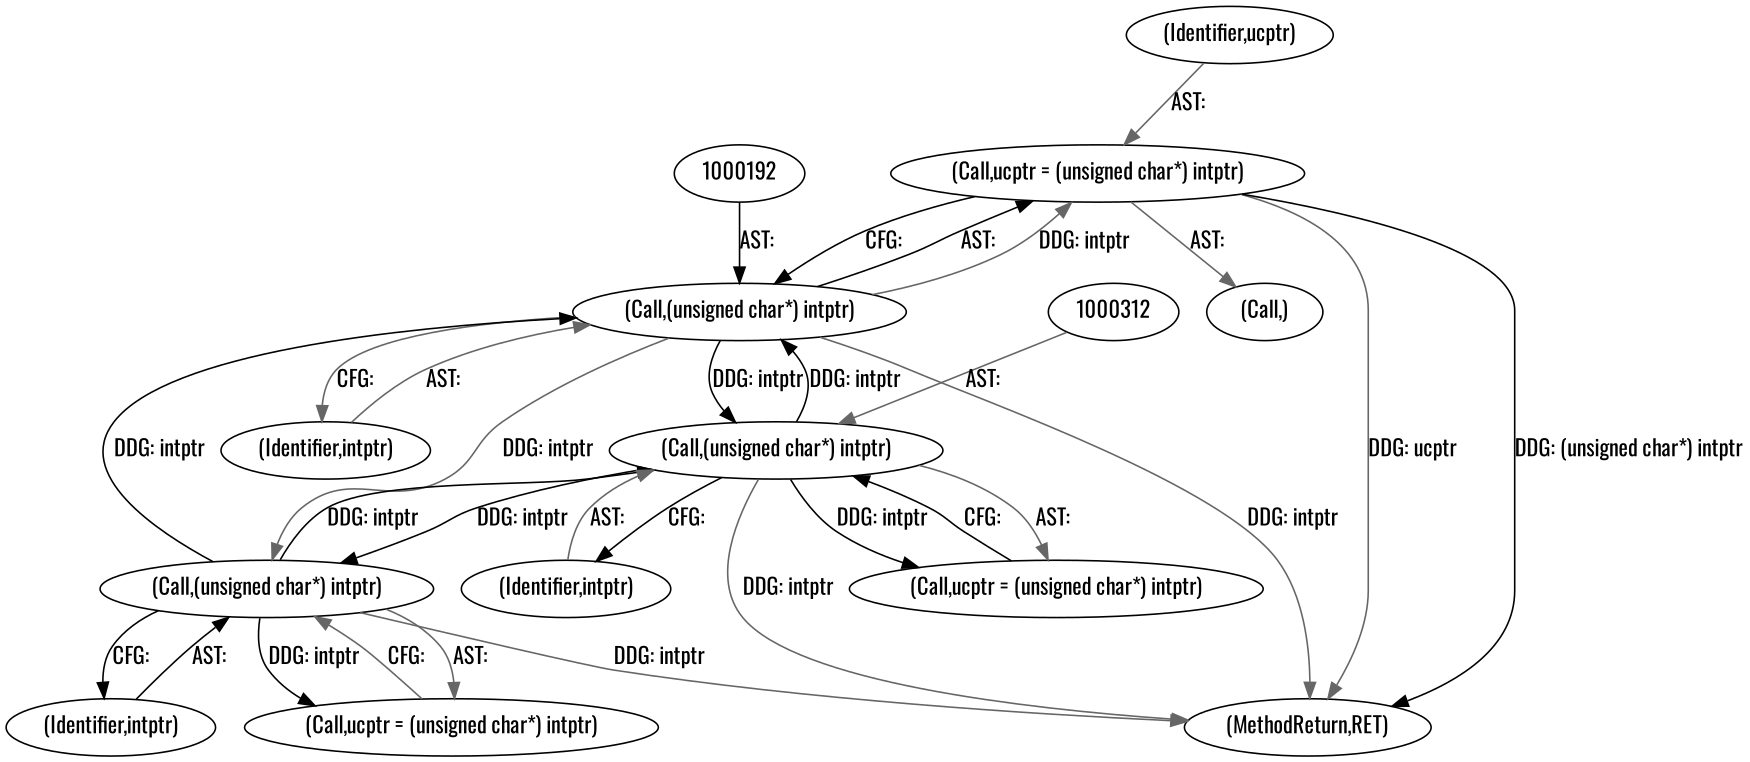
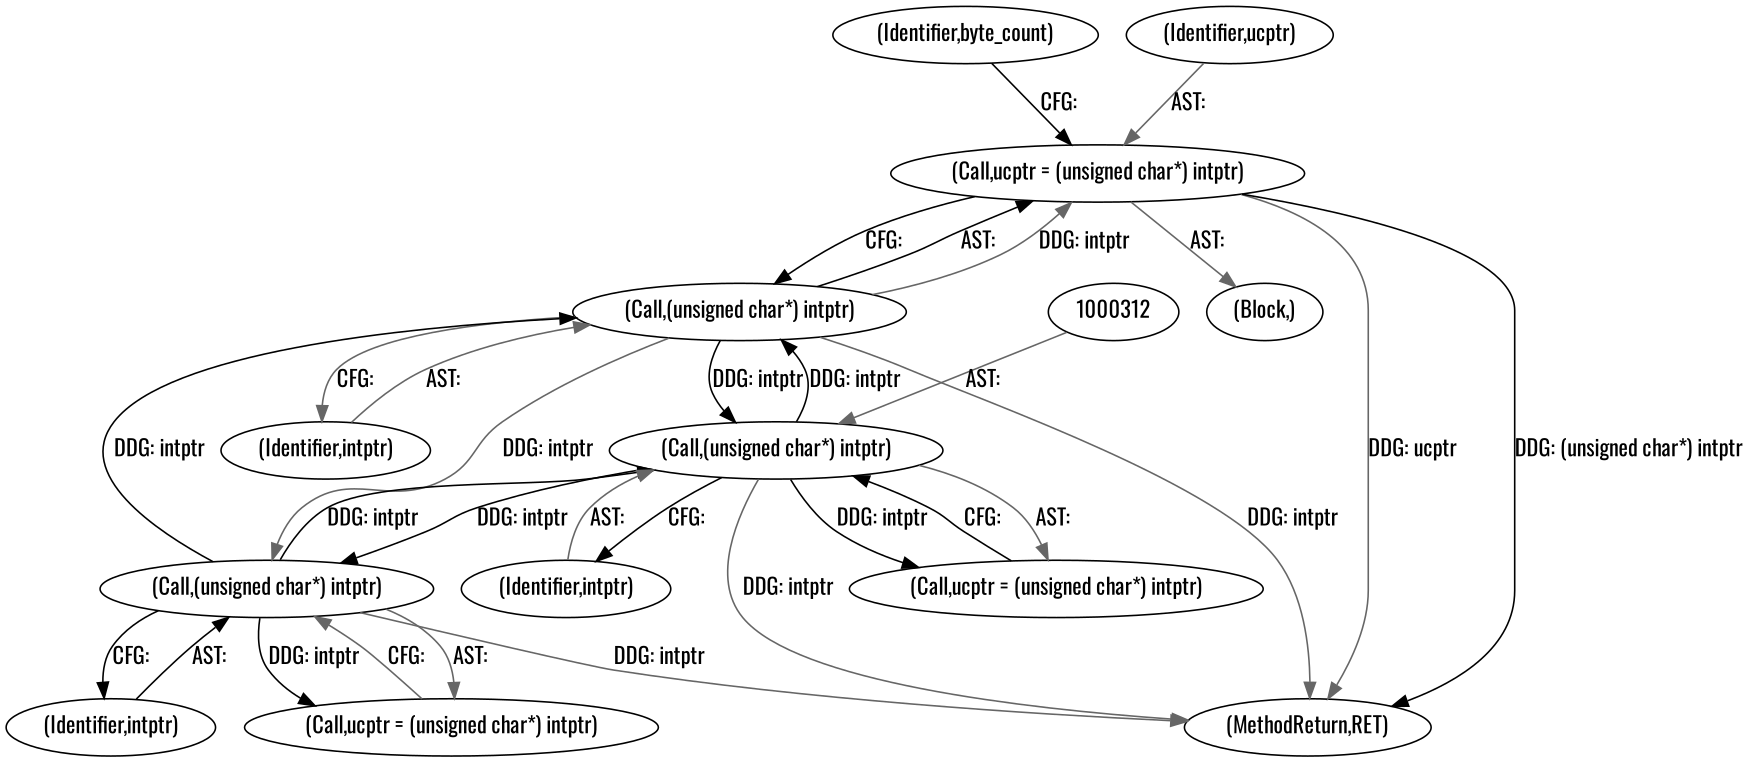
node "(Identifier,byte_count)": added
node "1000192": removed
node "(Call,)": label "(Call,)" -> "(Block,)"
